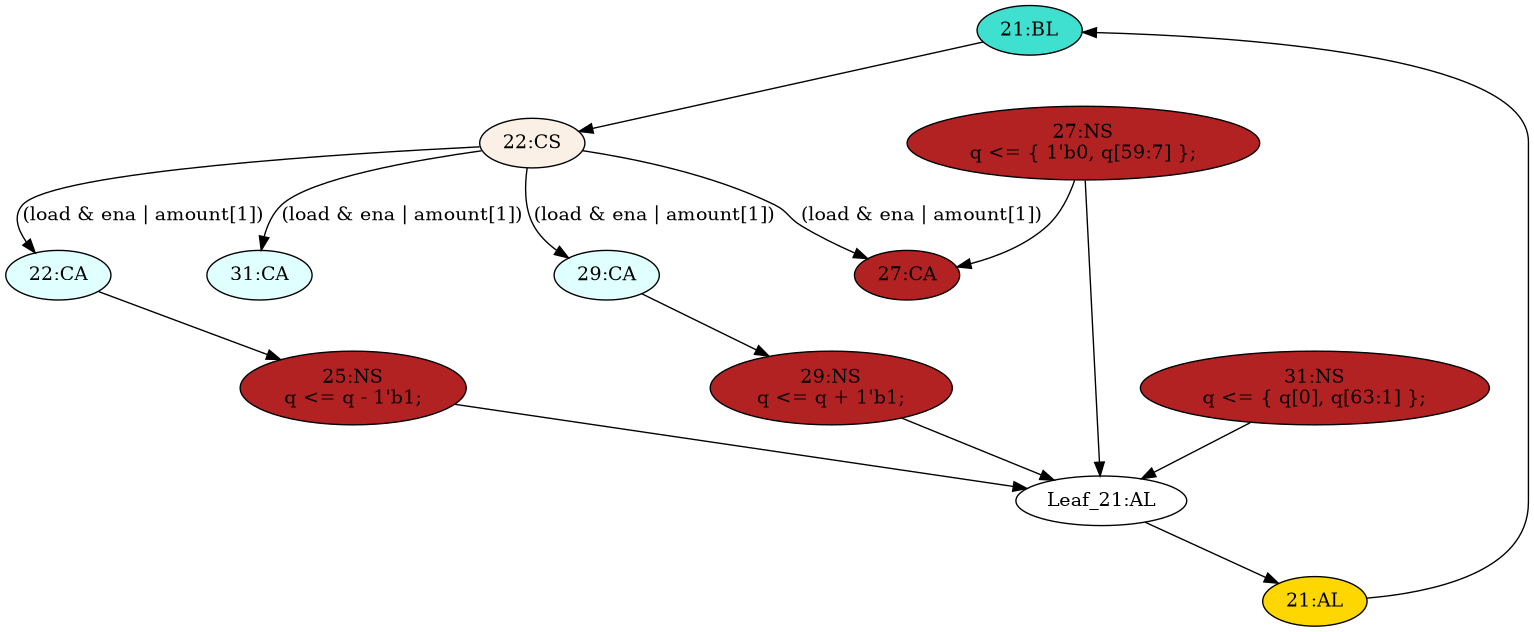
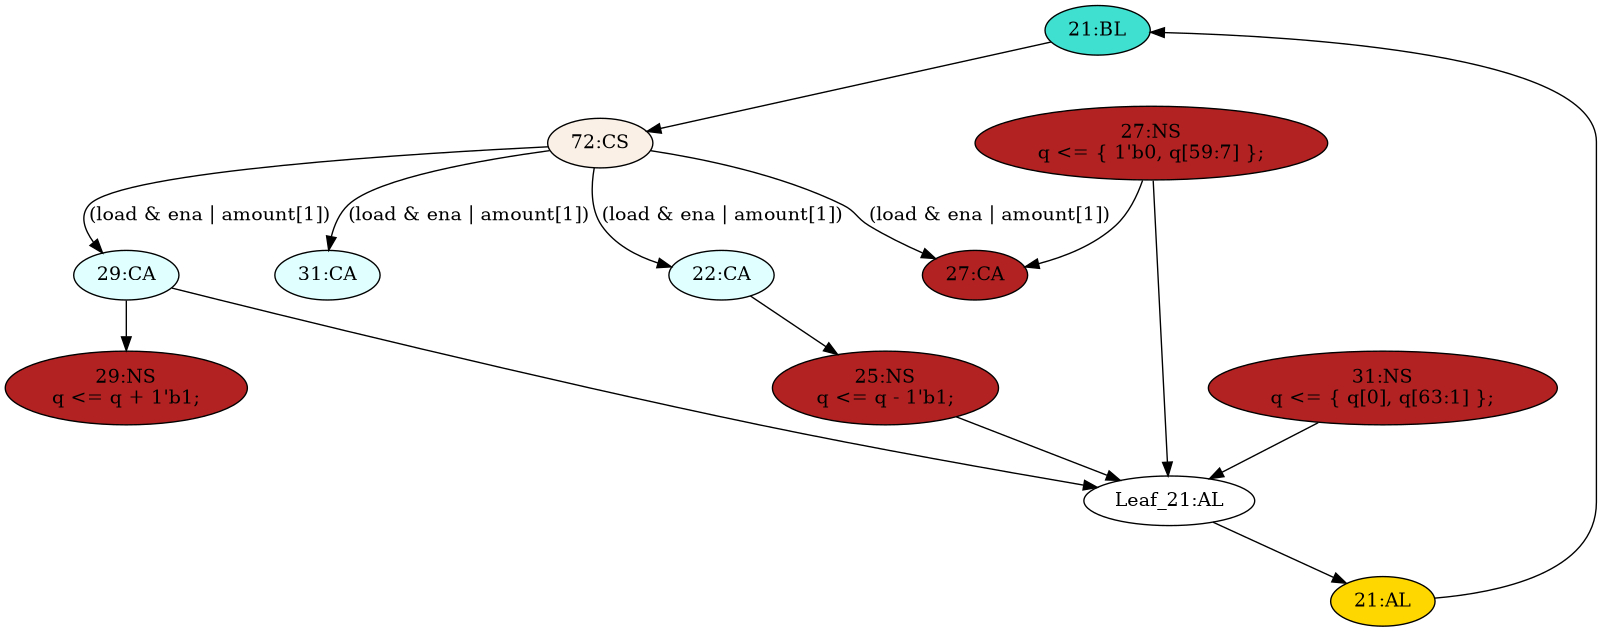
node "22:CS": label "22:CS" -> "72:CS"
edge "29:NS q <= q + 1'b1;" -> "Leaf_21:AL": now "29:CA" -> "Leaf_21:AL"
